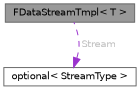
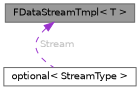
edge "FDataStreamTmpl< T >" -> "optional< StreamType >": reversed
